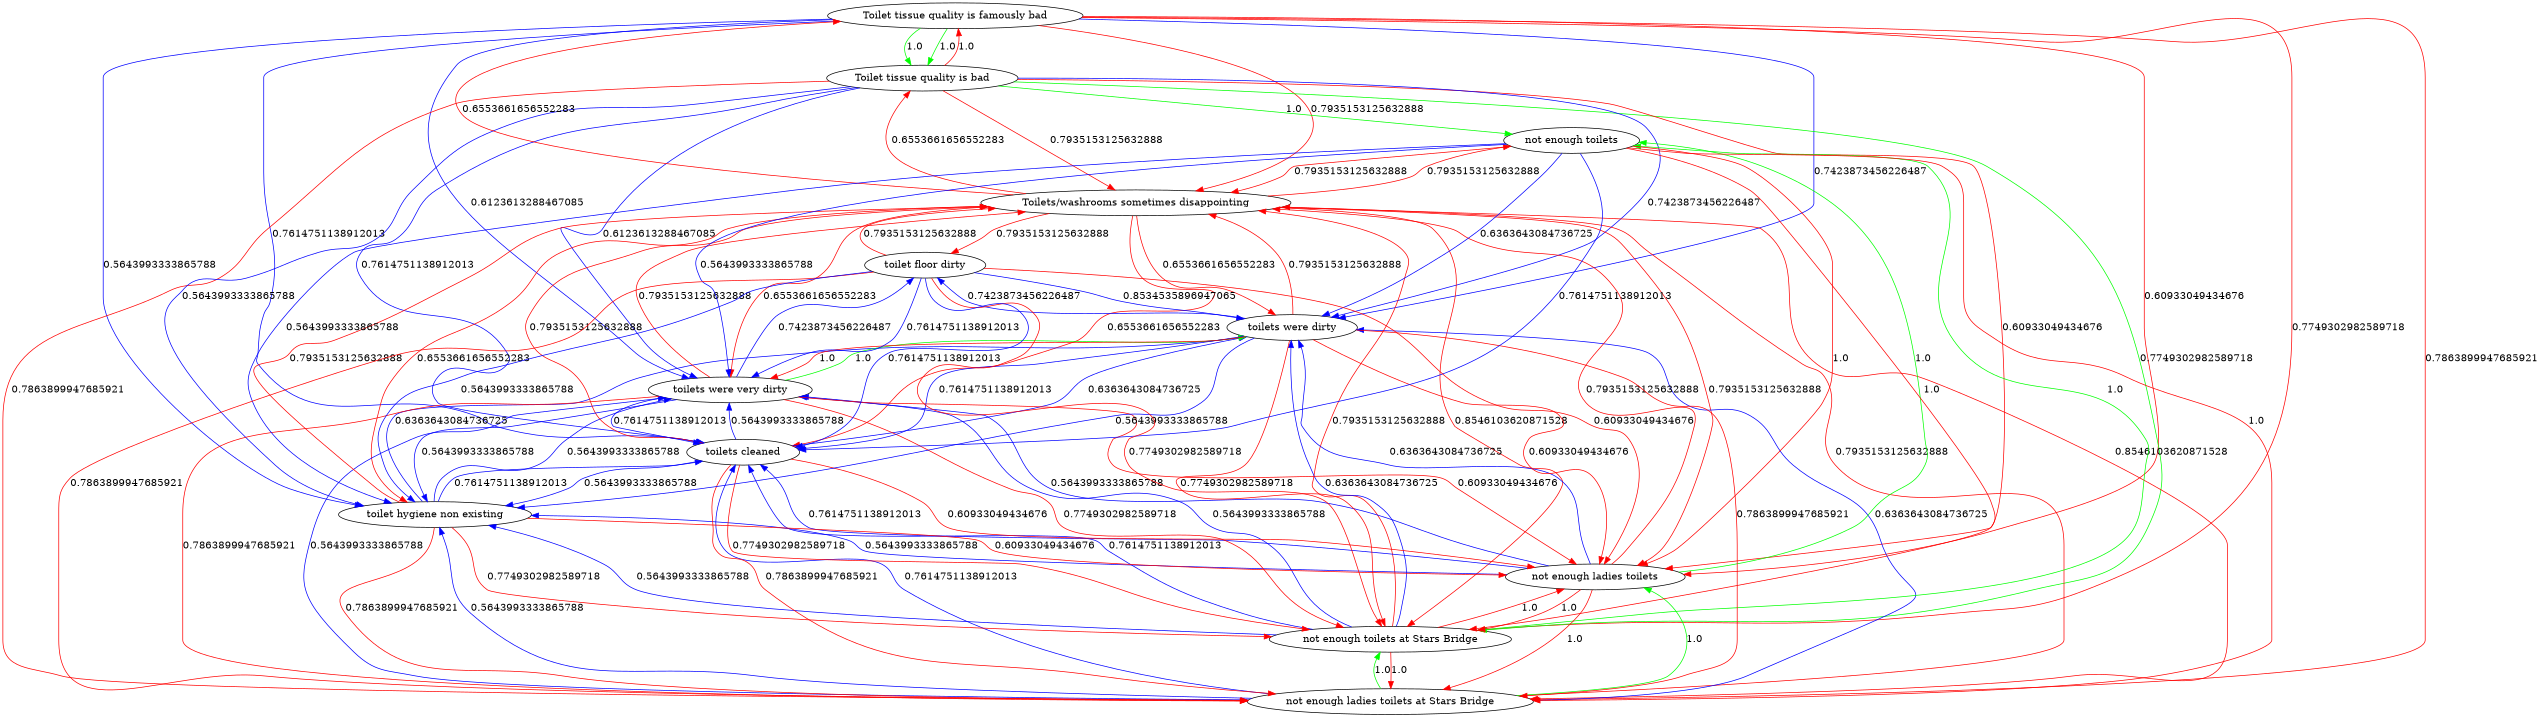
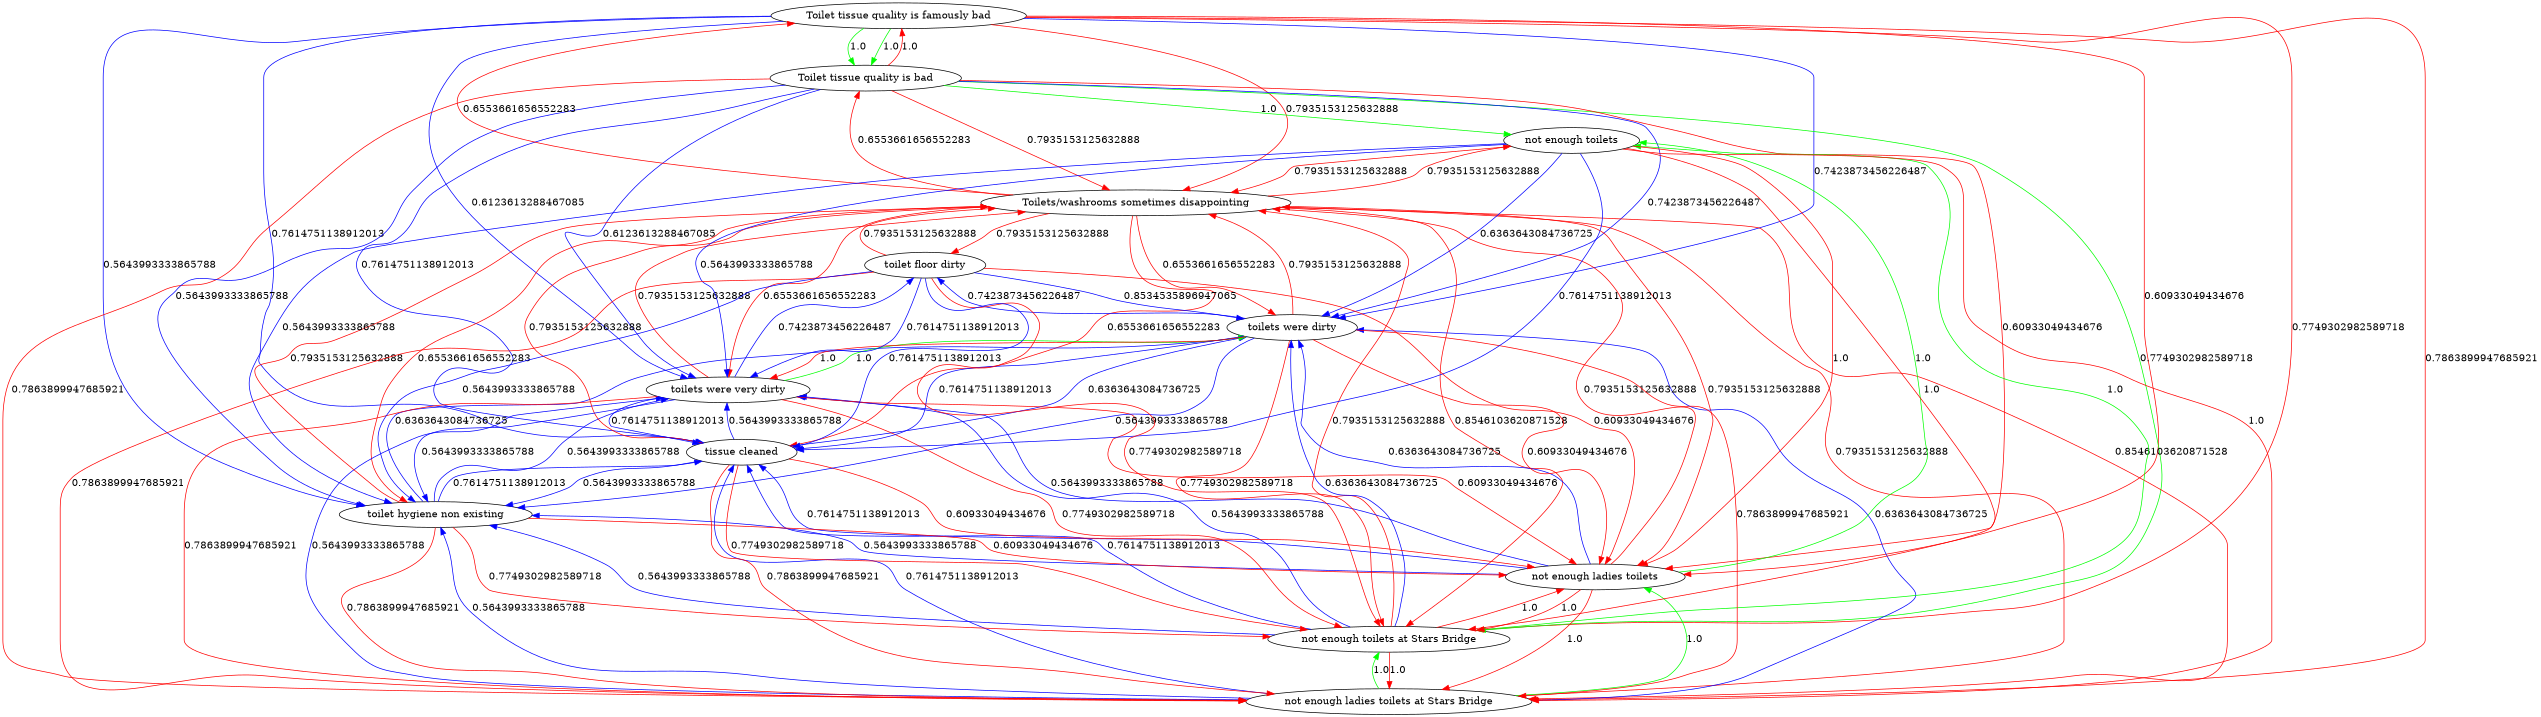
node "toilets cleaned": label "toilets cleaned" -> "tissue cleaned"
